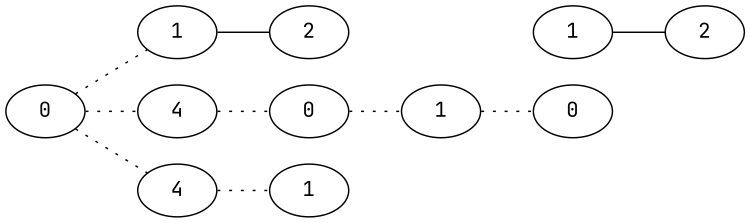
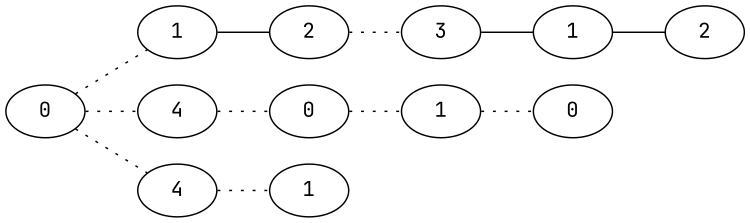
node "3": added
